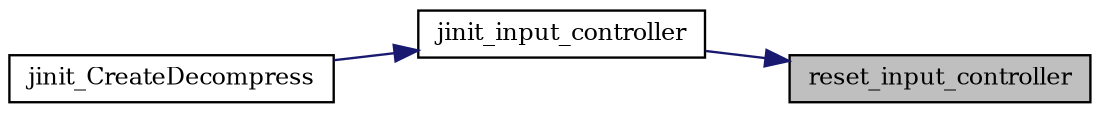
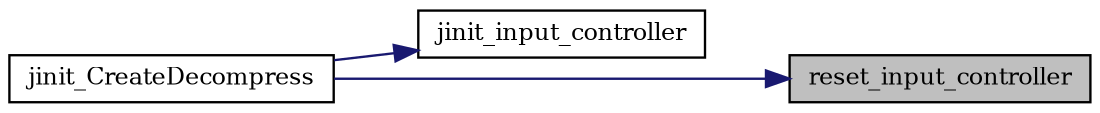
edge "jinit_input_controller" -> "reset_input_controller": now "jinit_CreateDecompress" -> "reset_input_controller"
